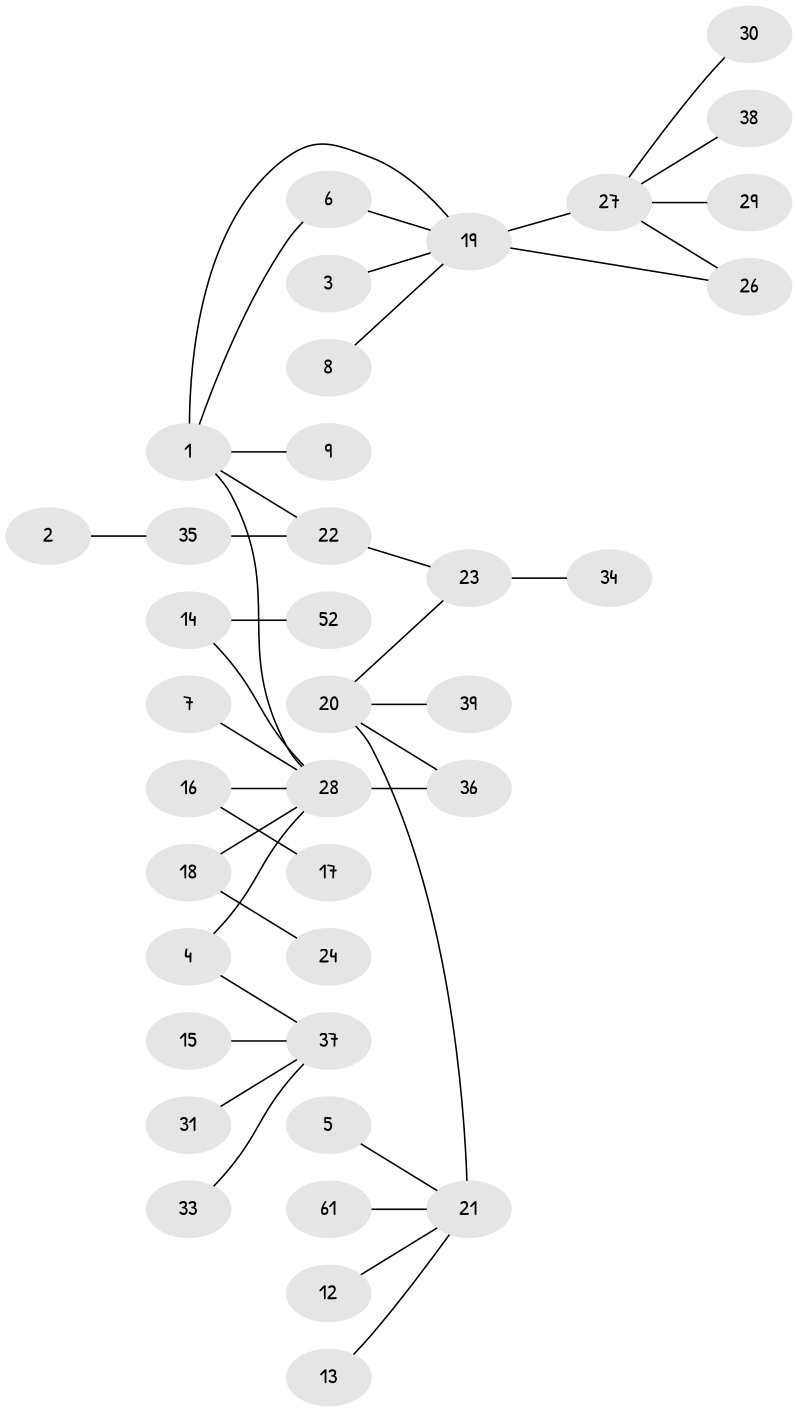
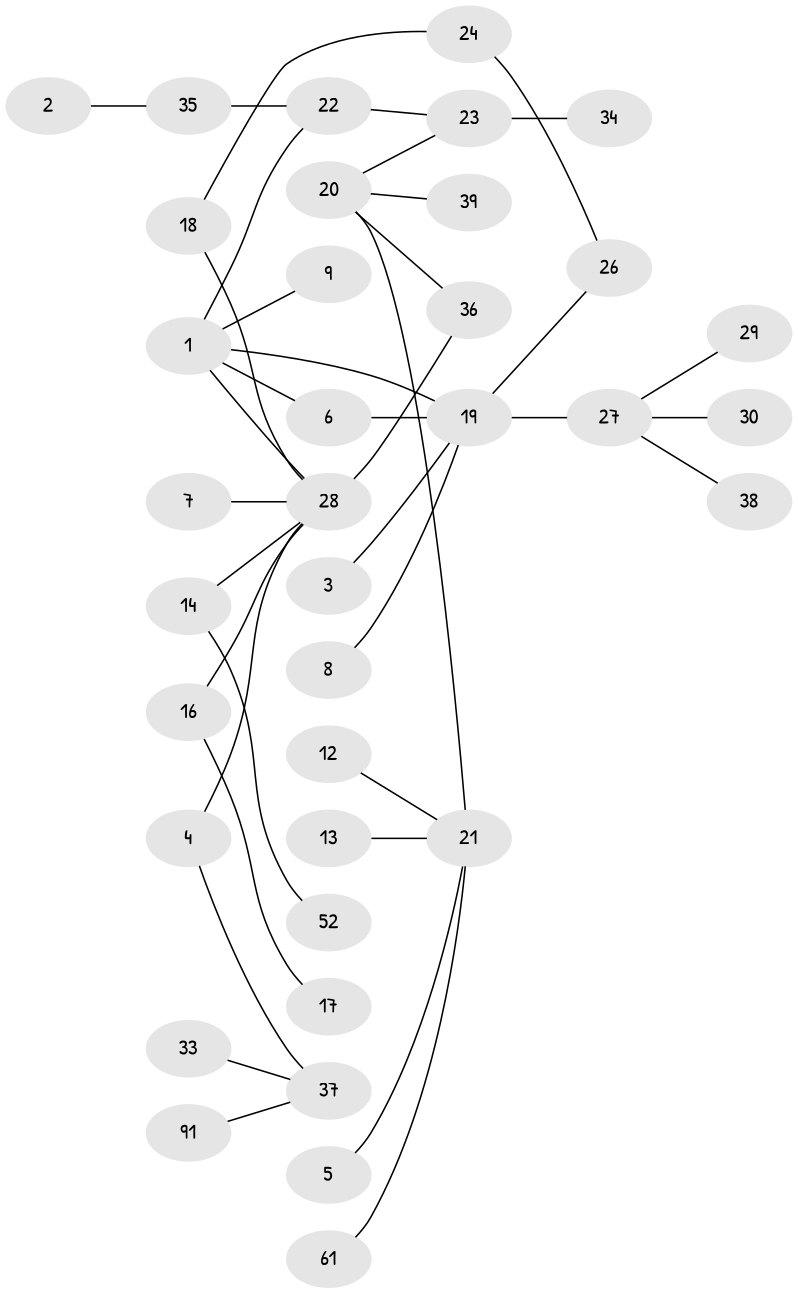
edge "27" -- "26": now "24" -- "26"
node "15": removed
node "31": label "31" -> "91"
